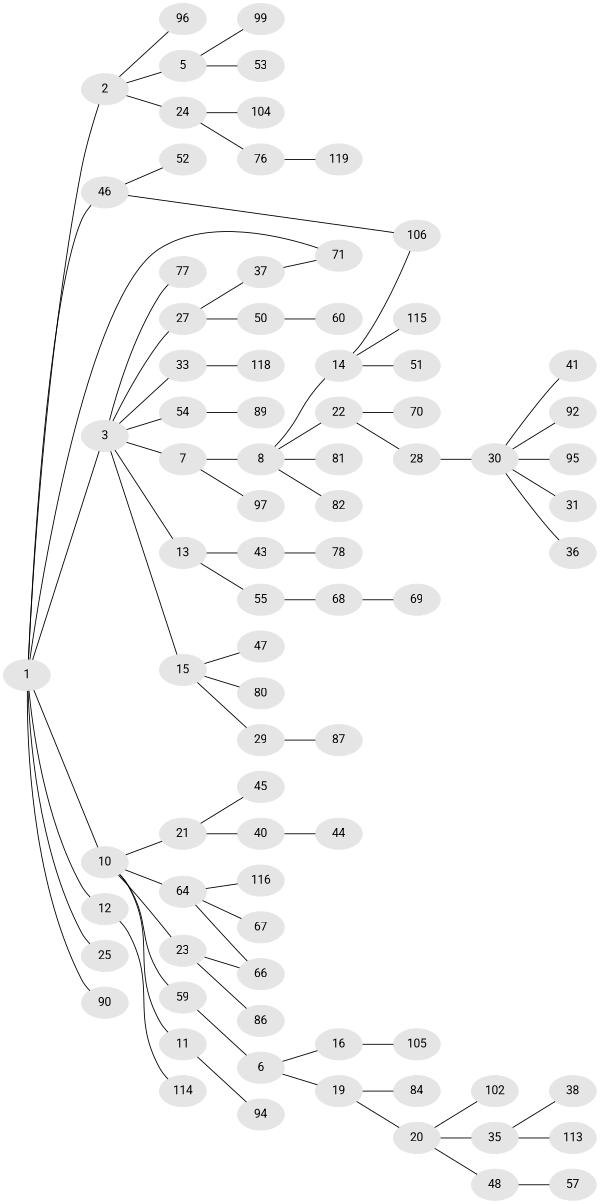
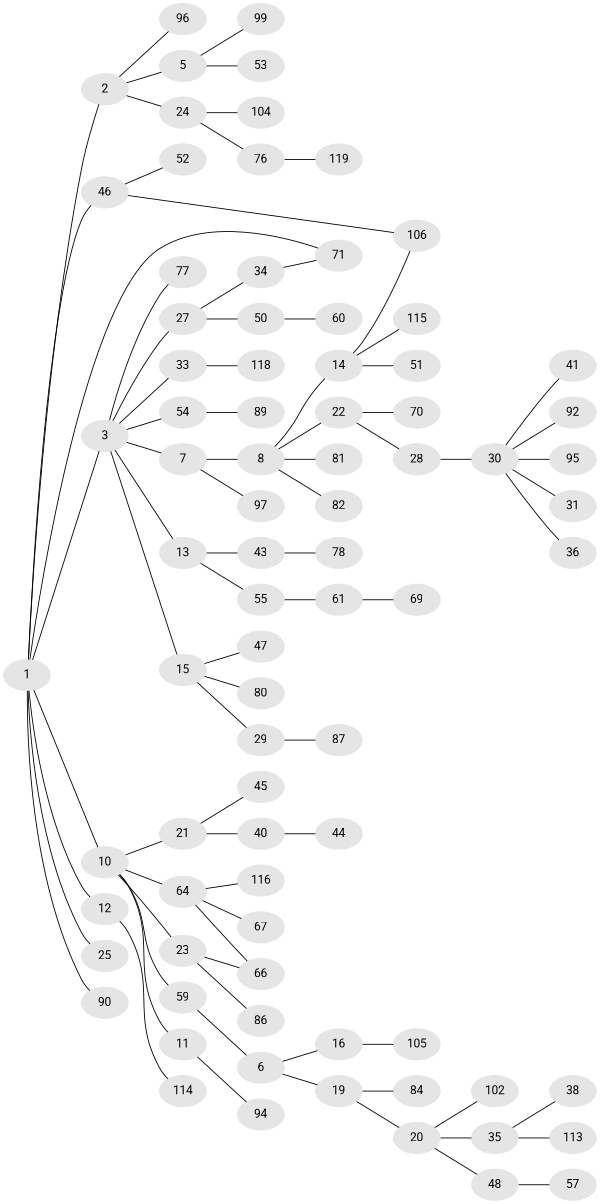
node "37": label "37" -> "34"
node "68": label "68" -> "61"
